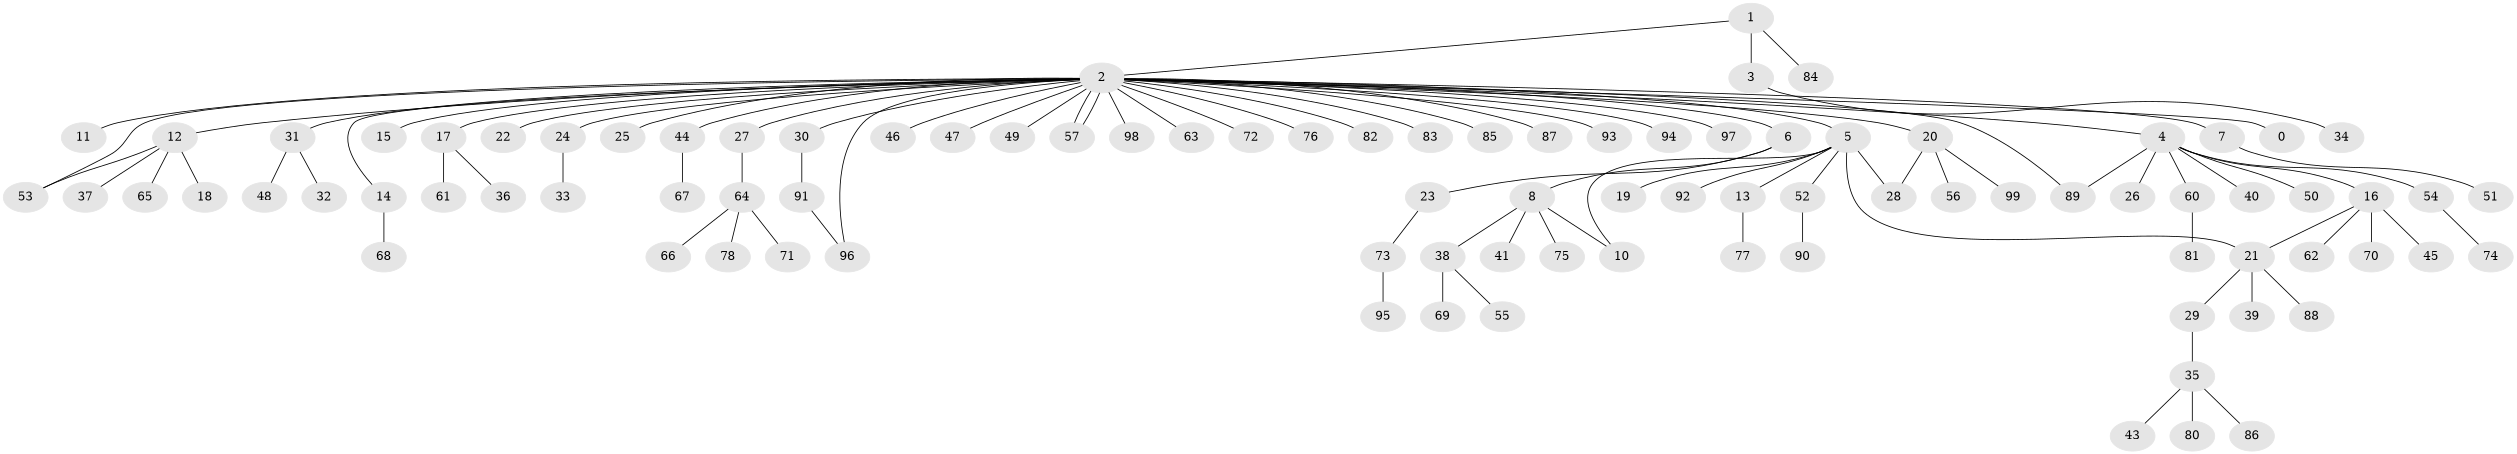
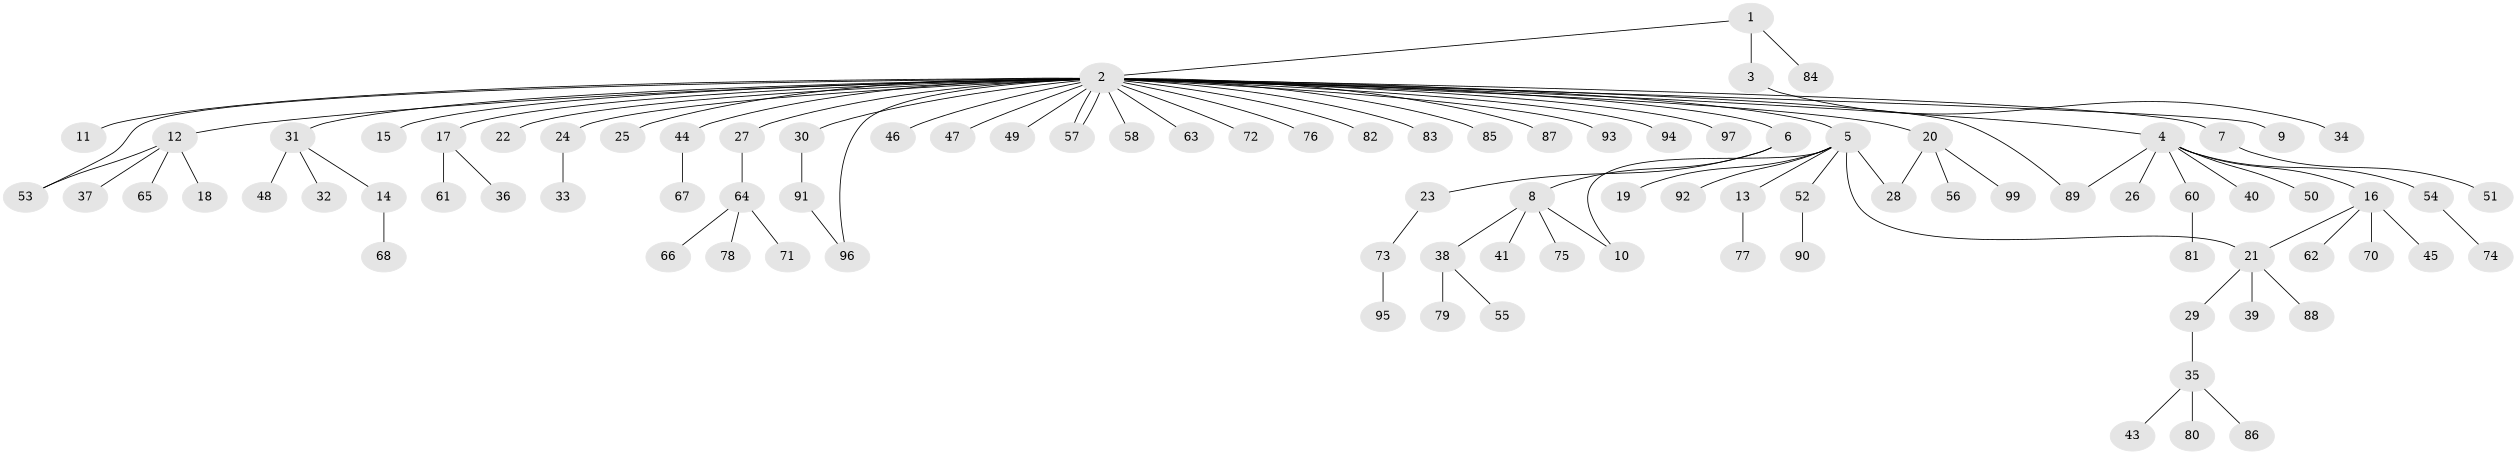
edge "2" -- "14": now "31" -- "14"
node "98": label "98" -> "58"
node "0": label "0" -> "9"
node "69": label "69" -> "79"
